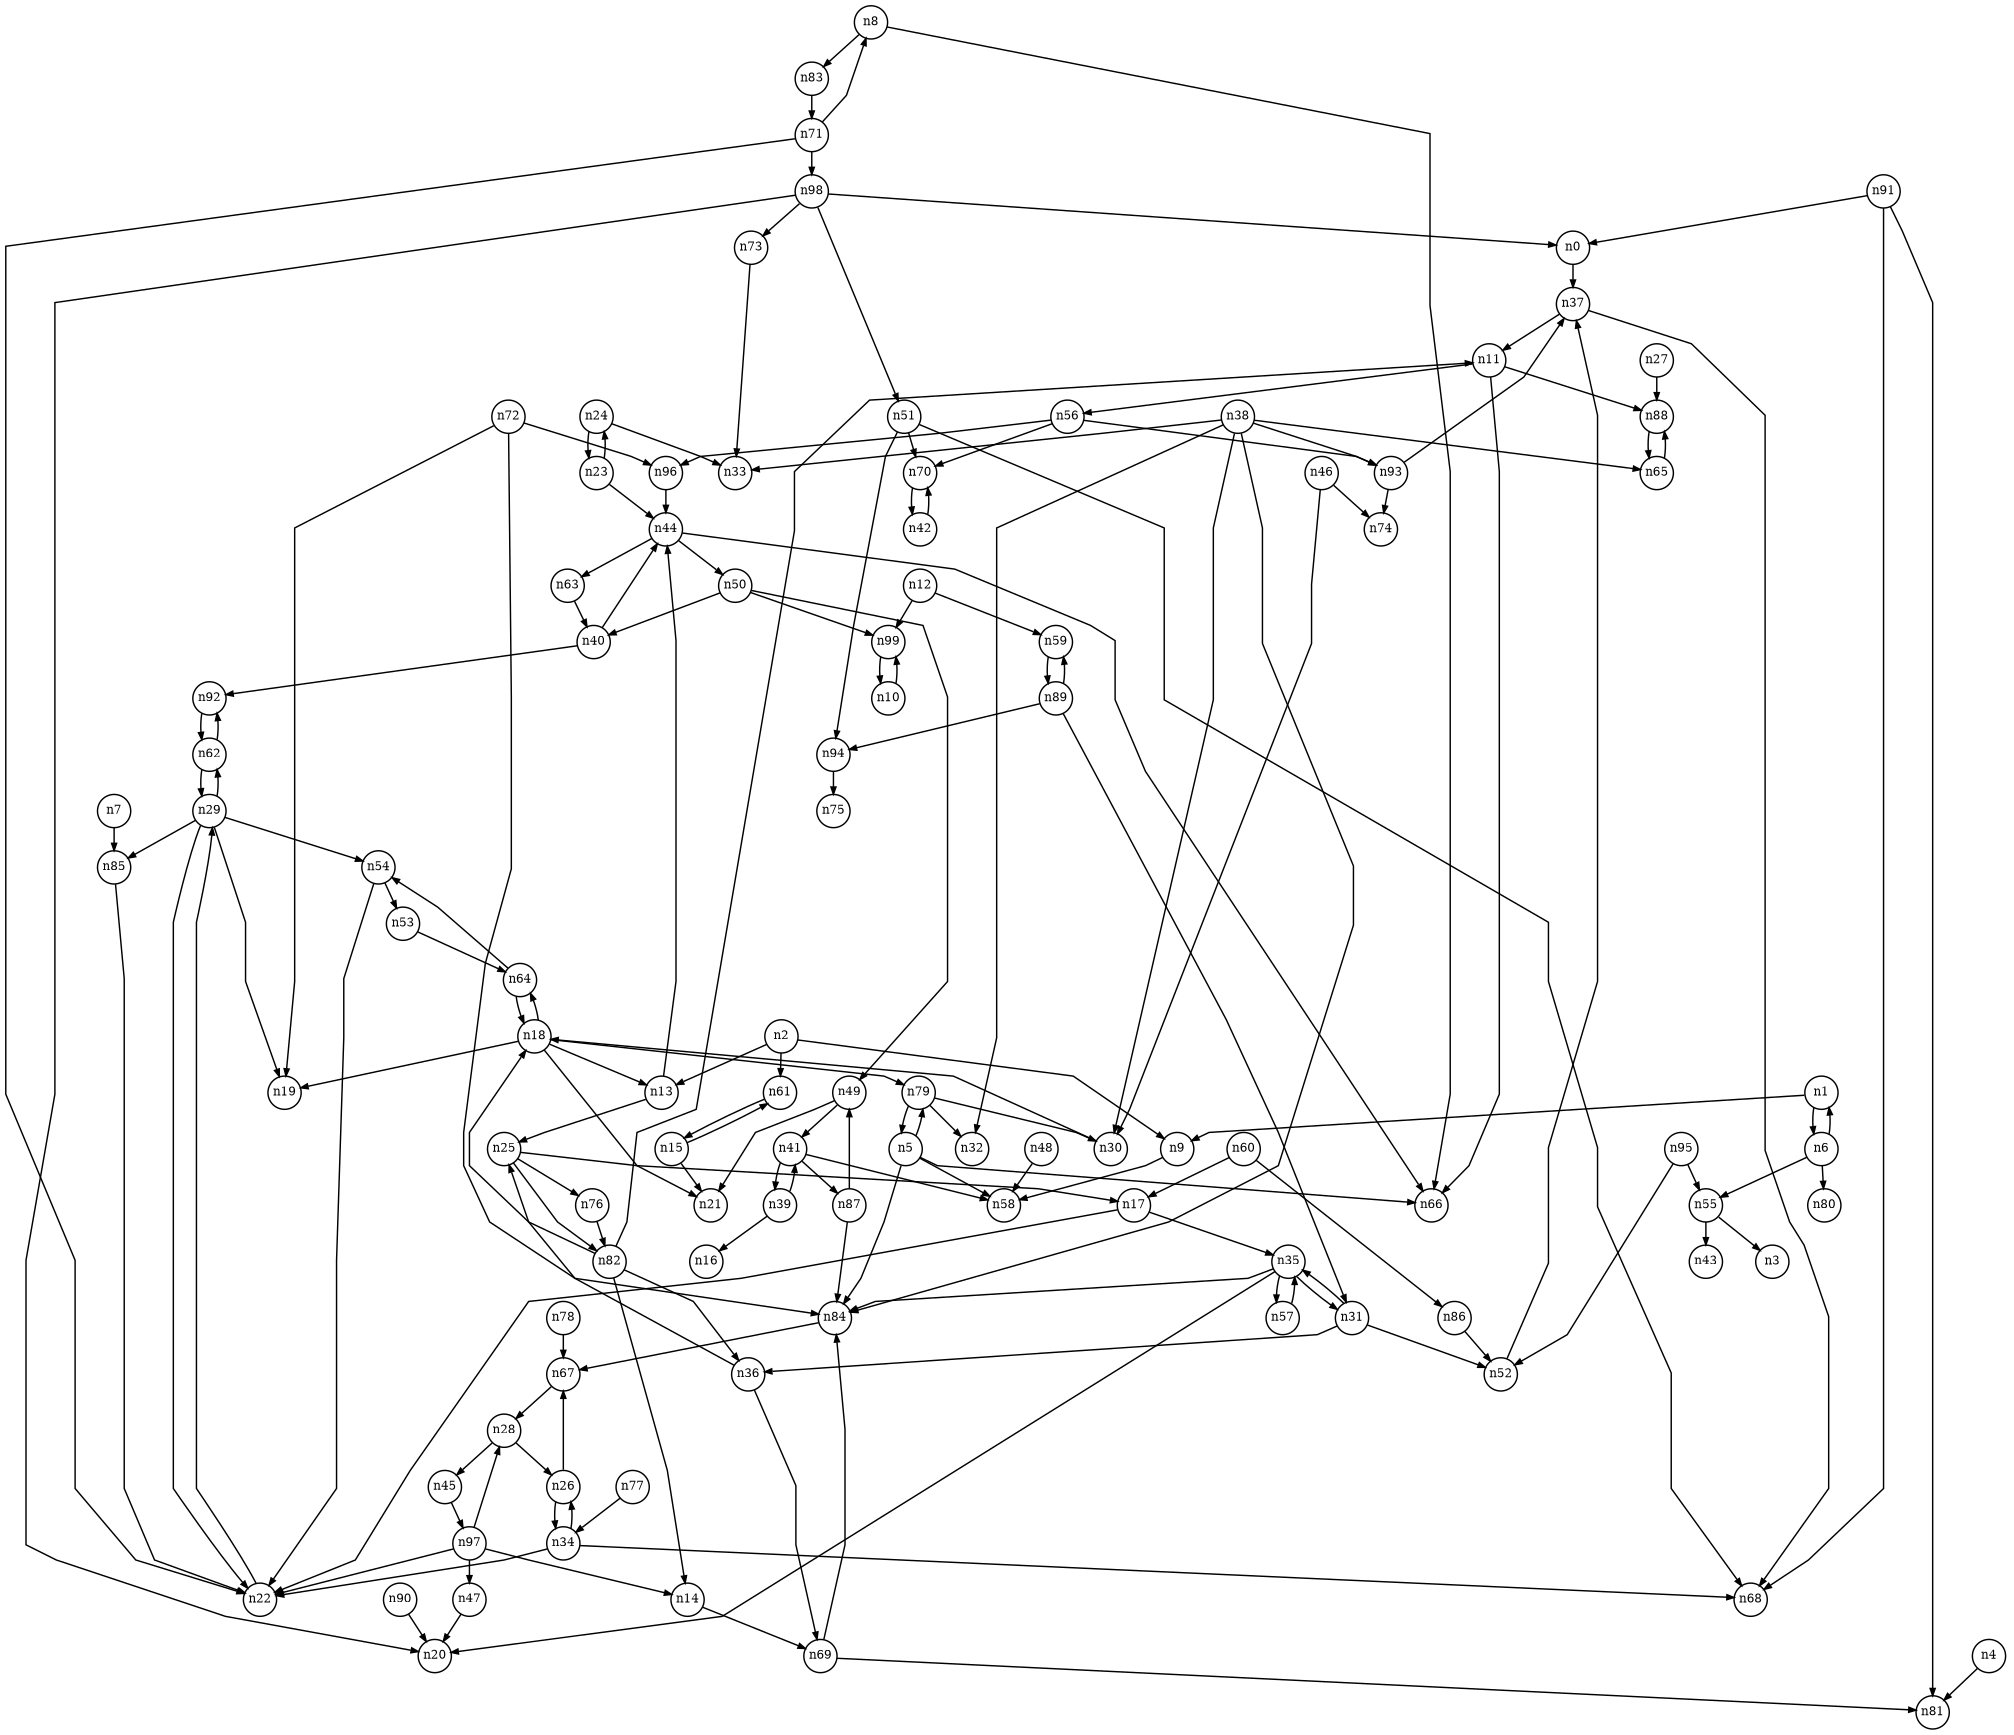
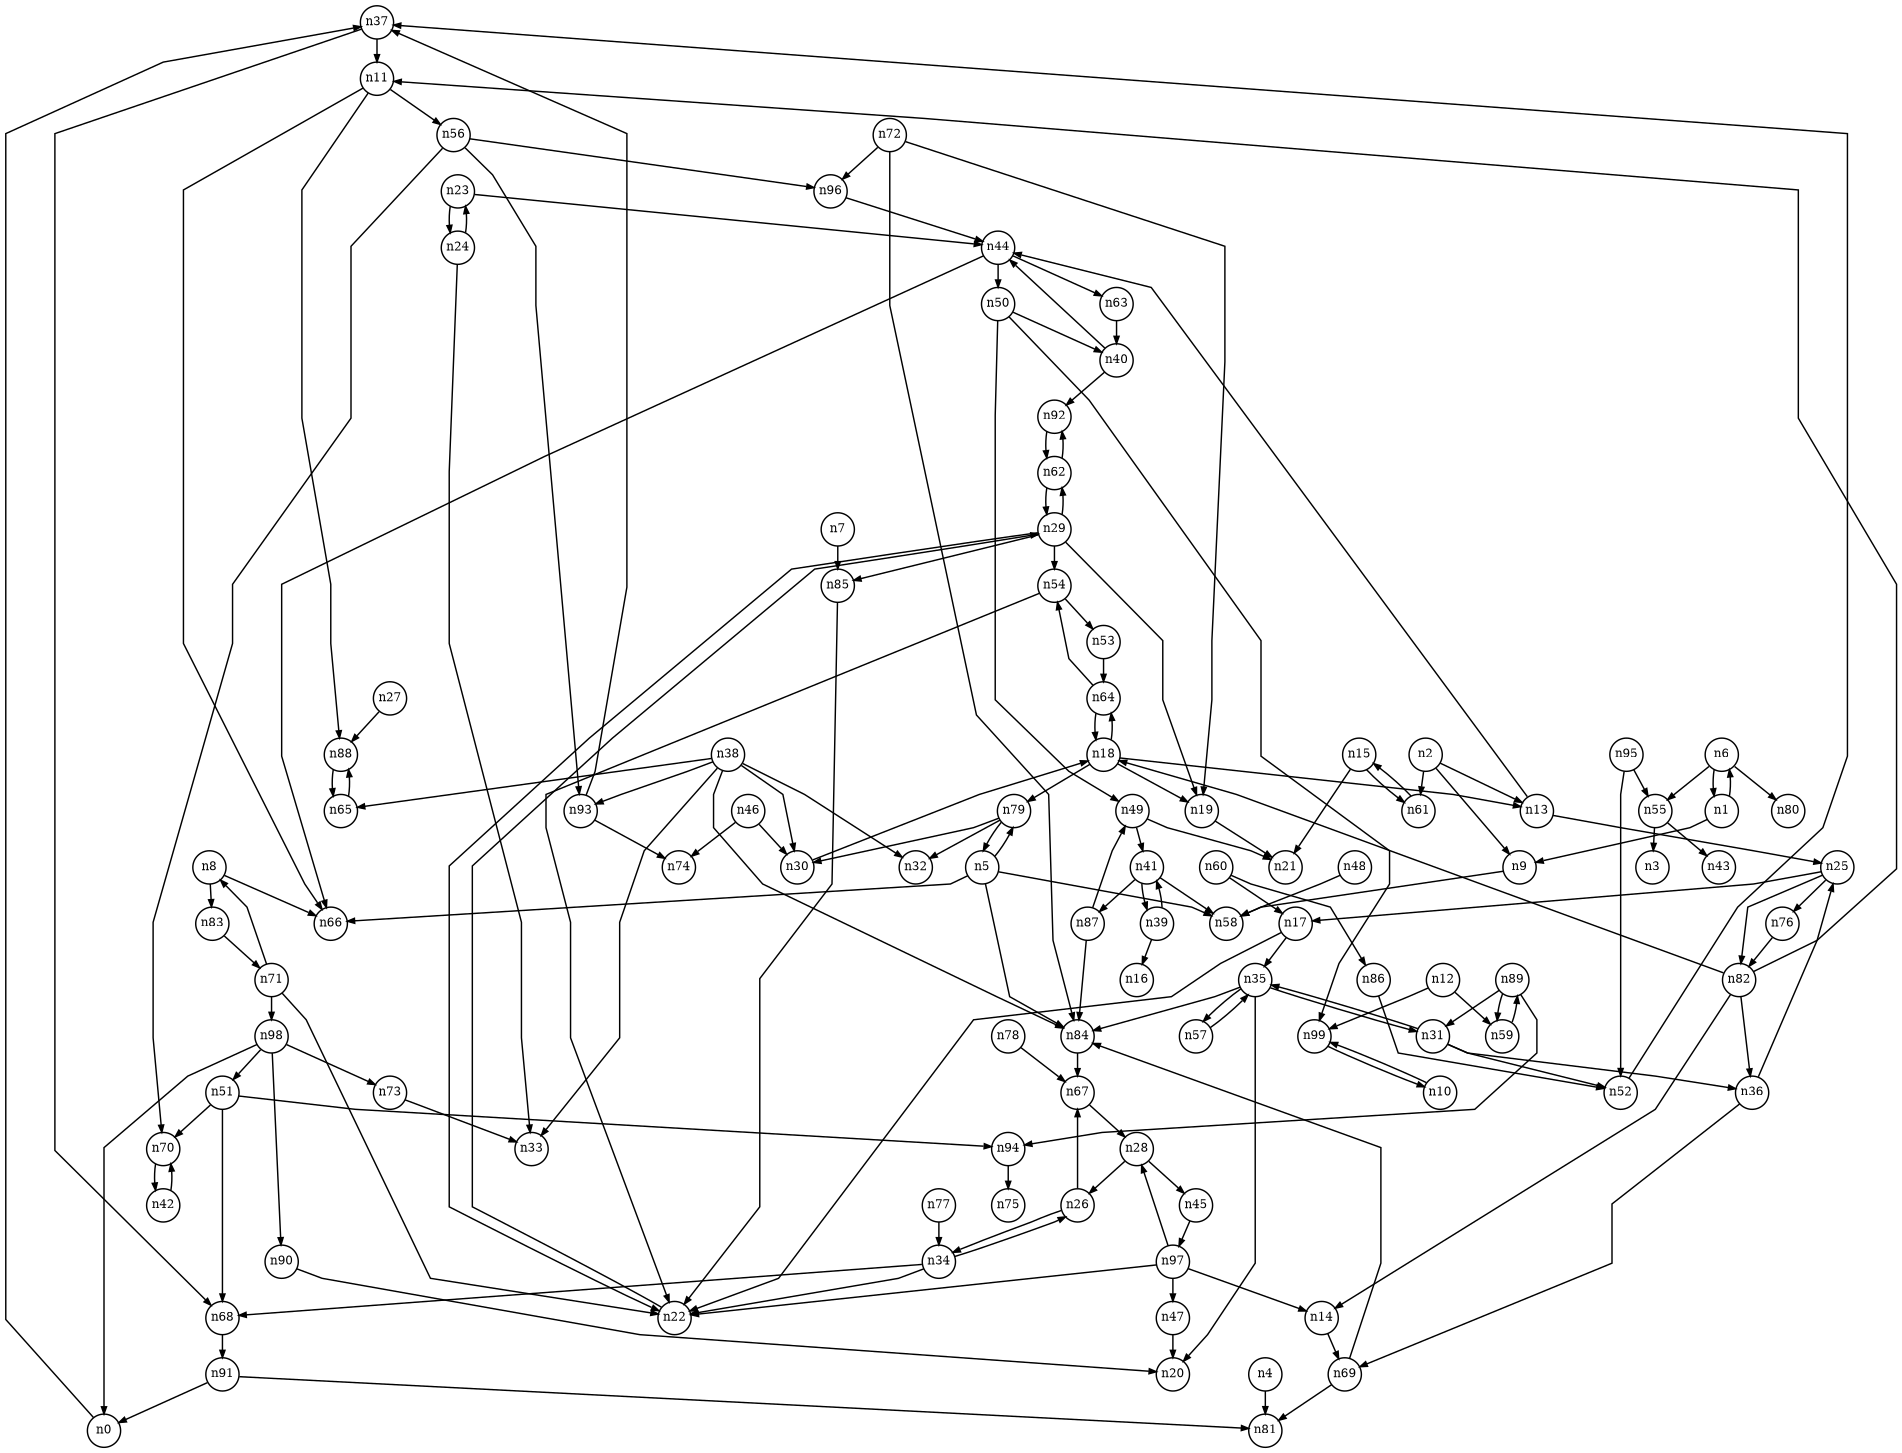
edge "n98" -> "n20": now "n98" -> "n90"
edge "n91" -> "n68": reversed
edge "n18" -> "n21": now "n19" -> "n21"
